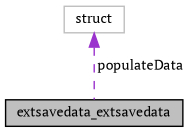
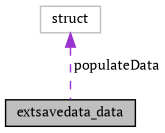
node "extsavedata_extsavedata": label "extsavedata_extsavedata" -> "extsavedata_data"
